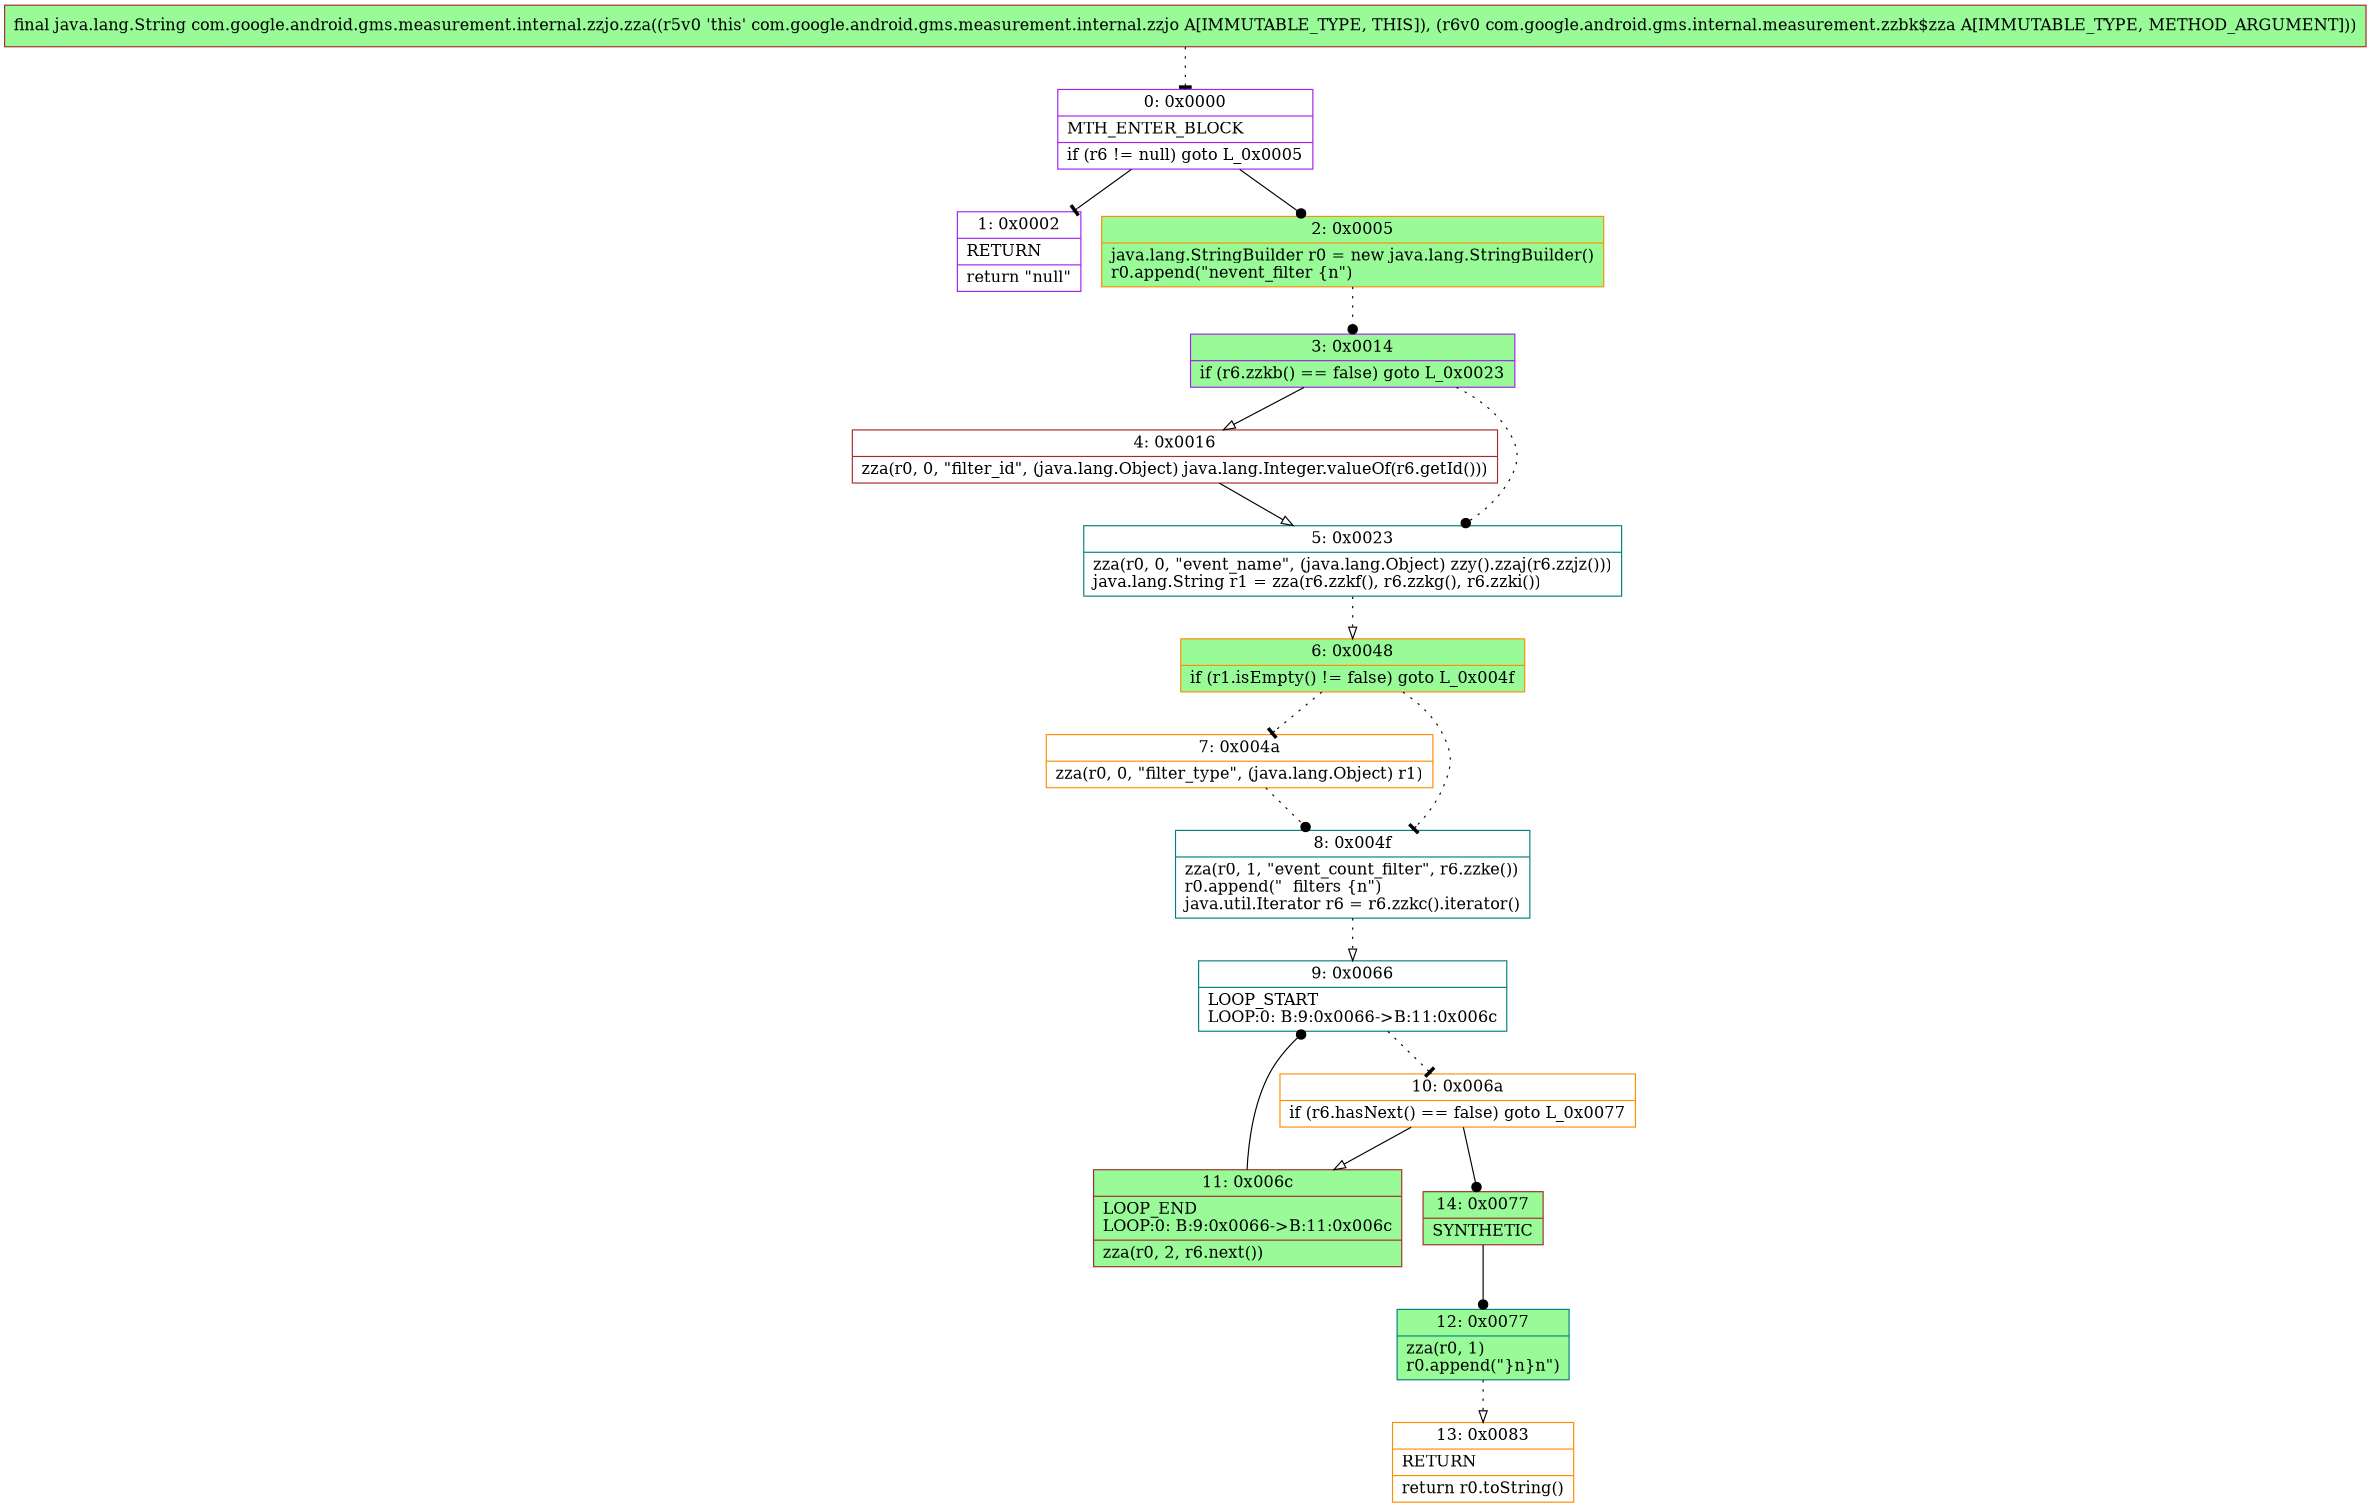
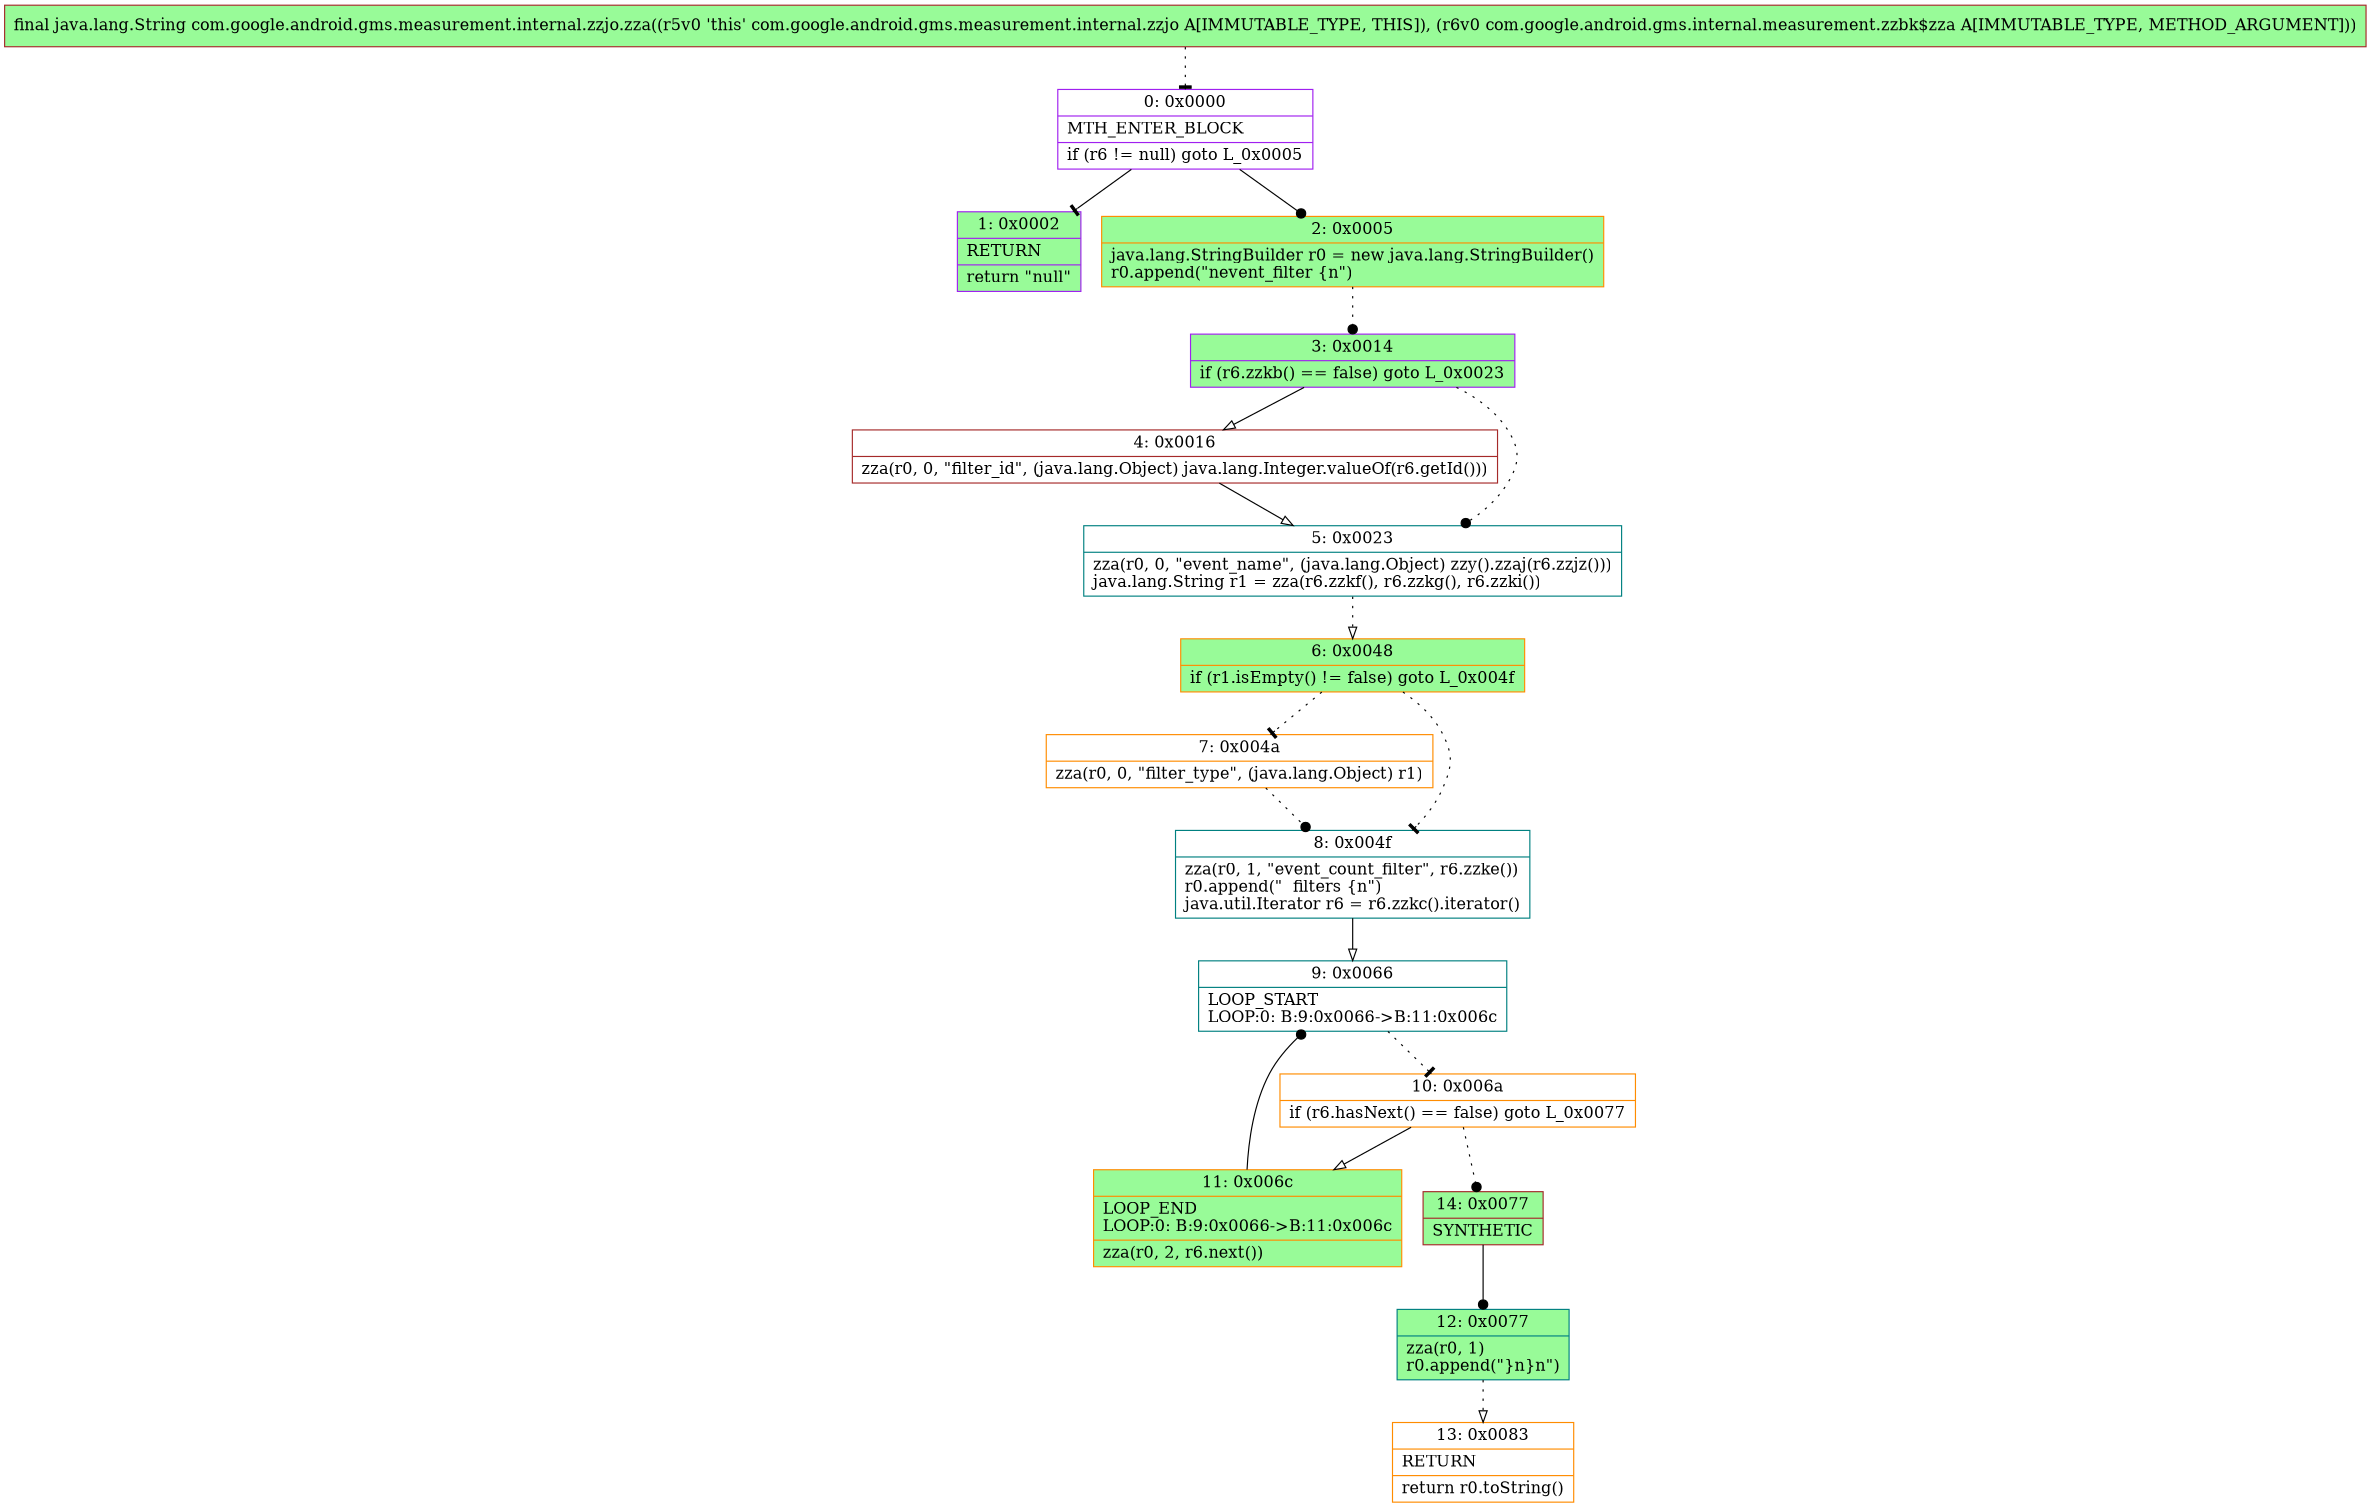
node "1: 0x0002": fillcolor white -> palegreen
edge "8: 0x004f" -> "9: 0x0066": style dotted -> solid
edge "10: 0x006a" -> "14: 0x0077": style solid -> dotted
node "11: 0x006c": color brown -> darkorange
